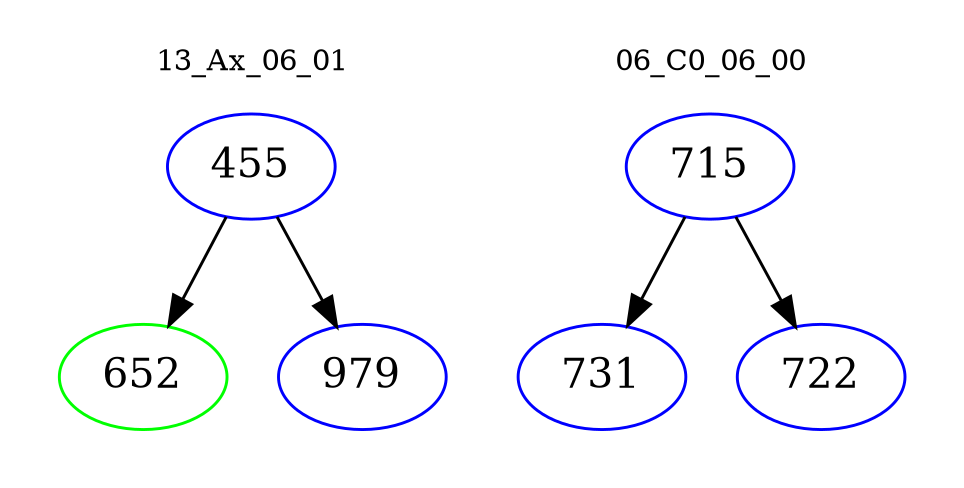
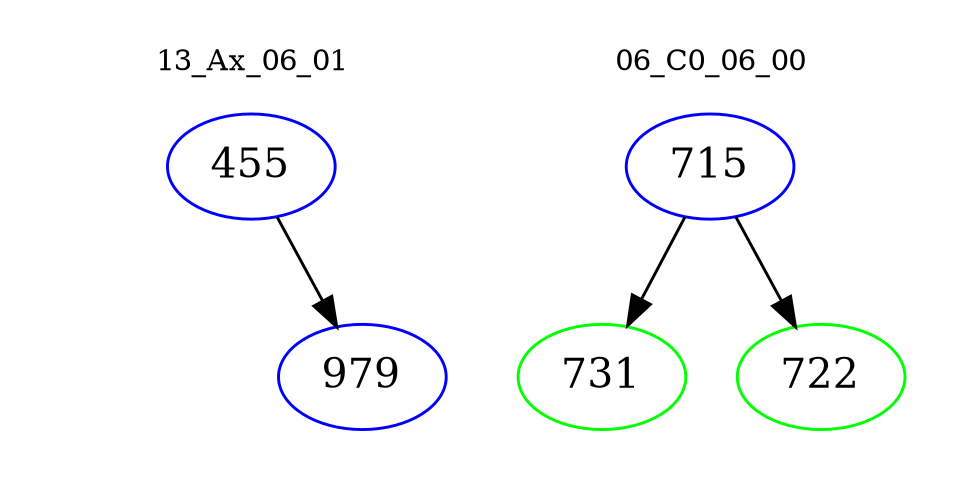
node "652": removed
node "731": color blue -> green
node "722": color blue -> green
